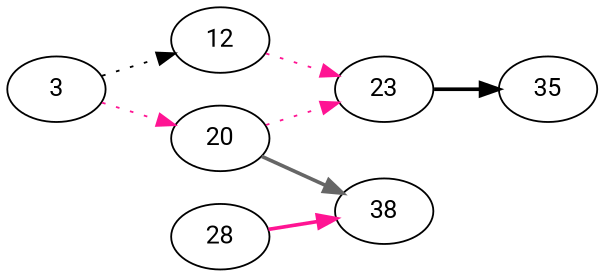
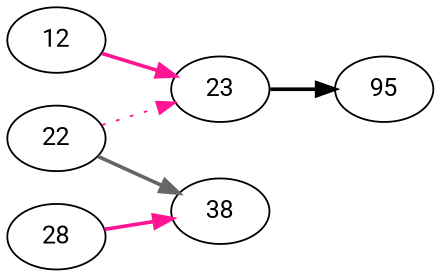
edge "12" -> "23": style dotted -> bold
node "3": removed
node "35": label "35" -> "95"
node "20": label "20" -> "22"
